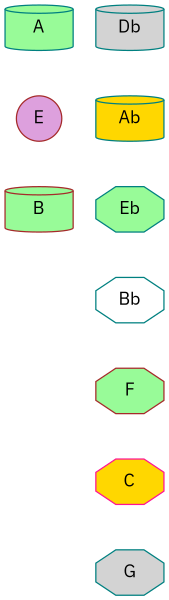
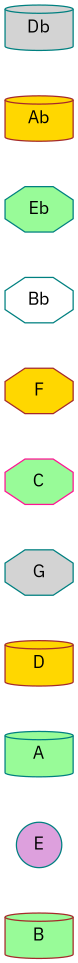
node "E": color brown -> teal
node "Ab": color teal -> brown
node "F": fillcolor palegreen -> gold
node "C": fillcolor gold -> palegreen
node "D": added
